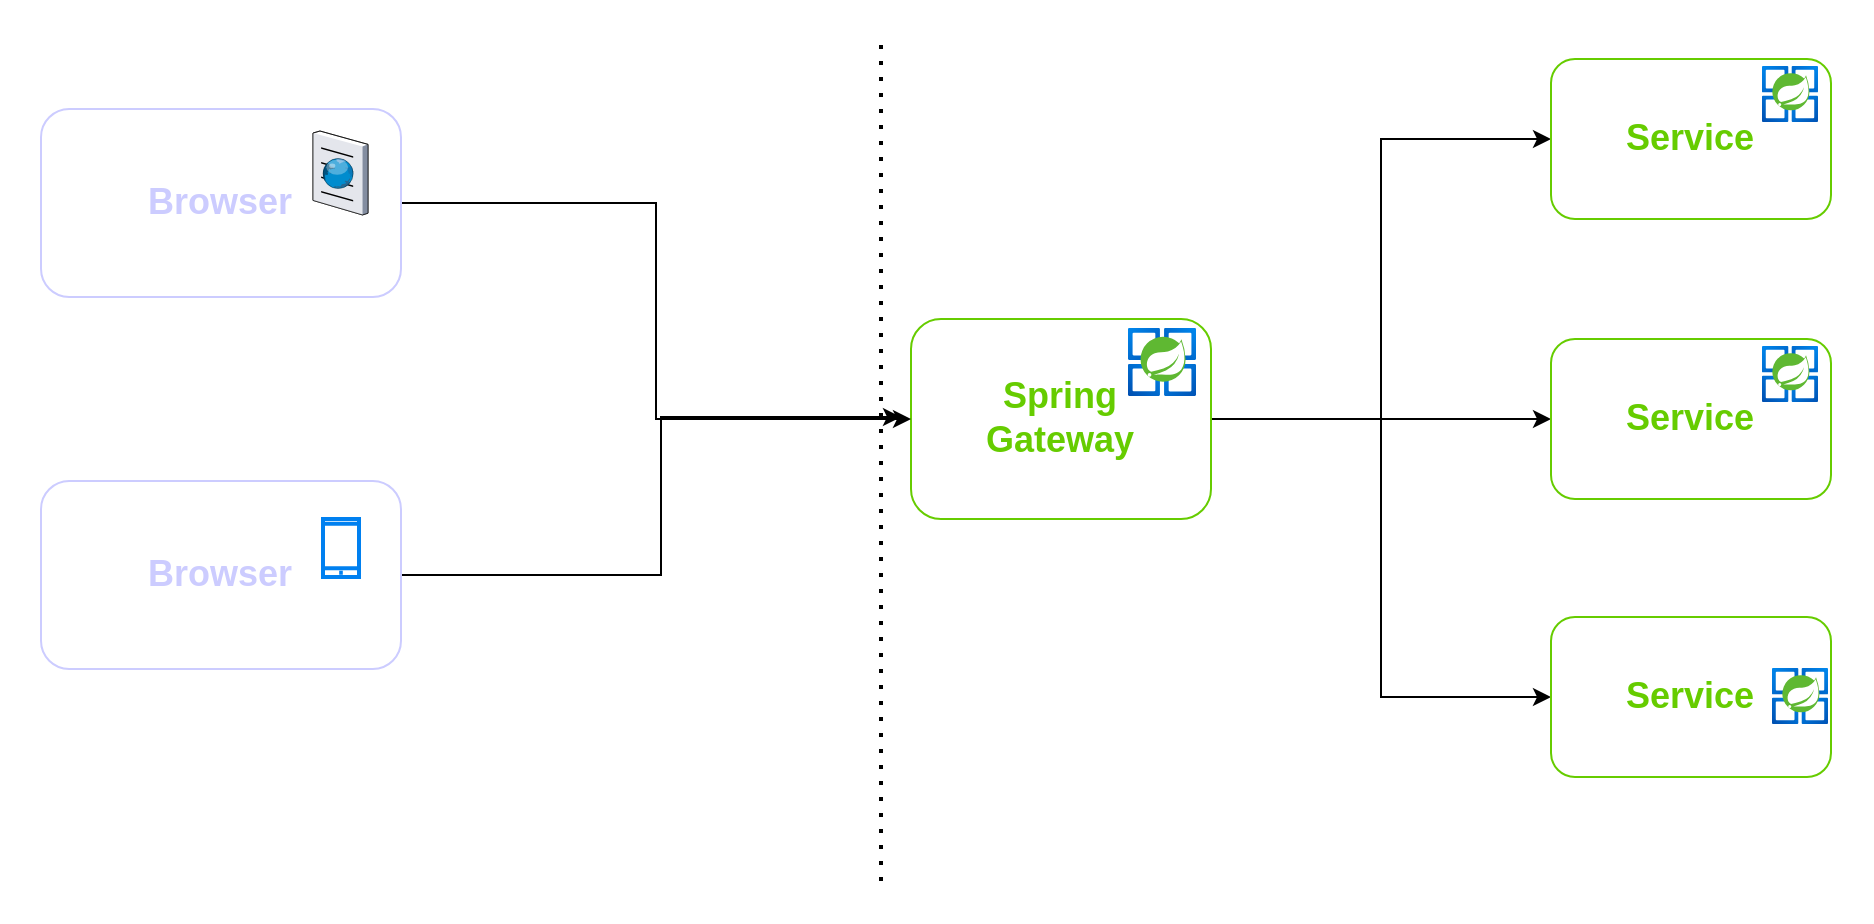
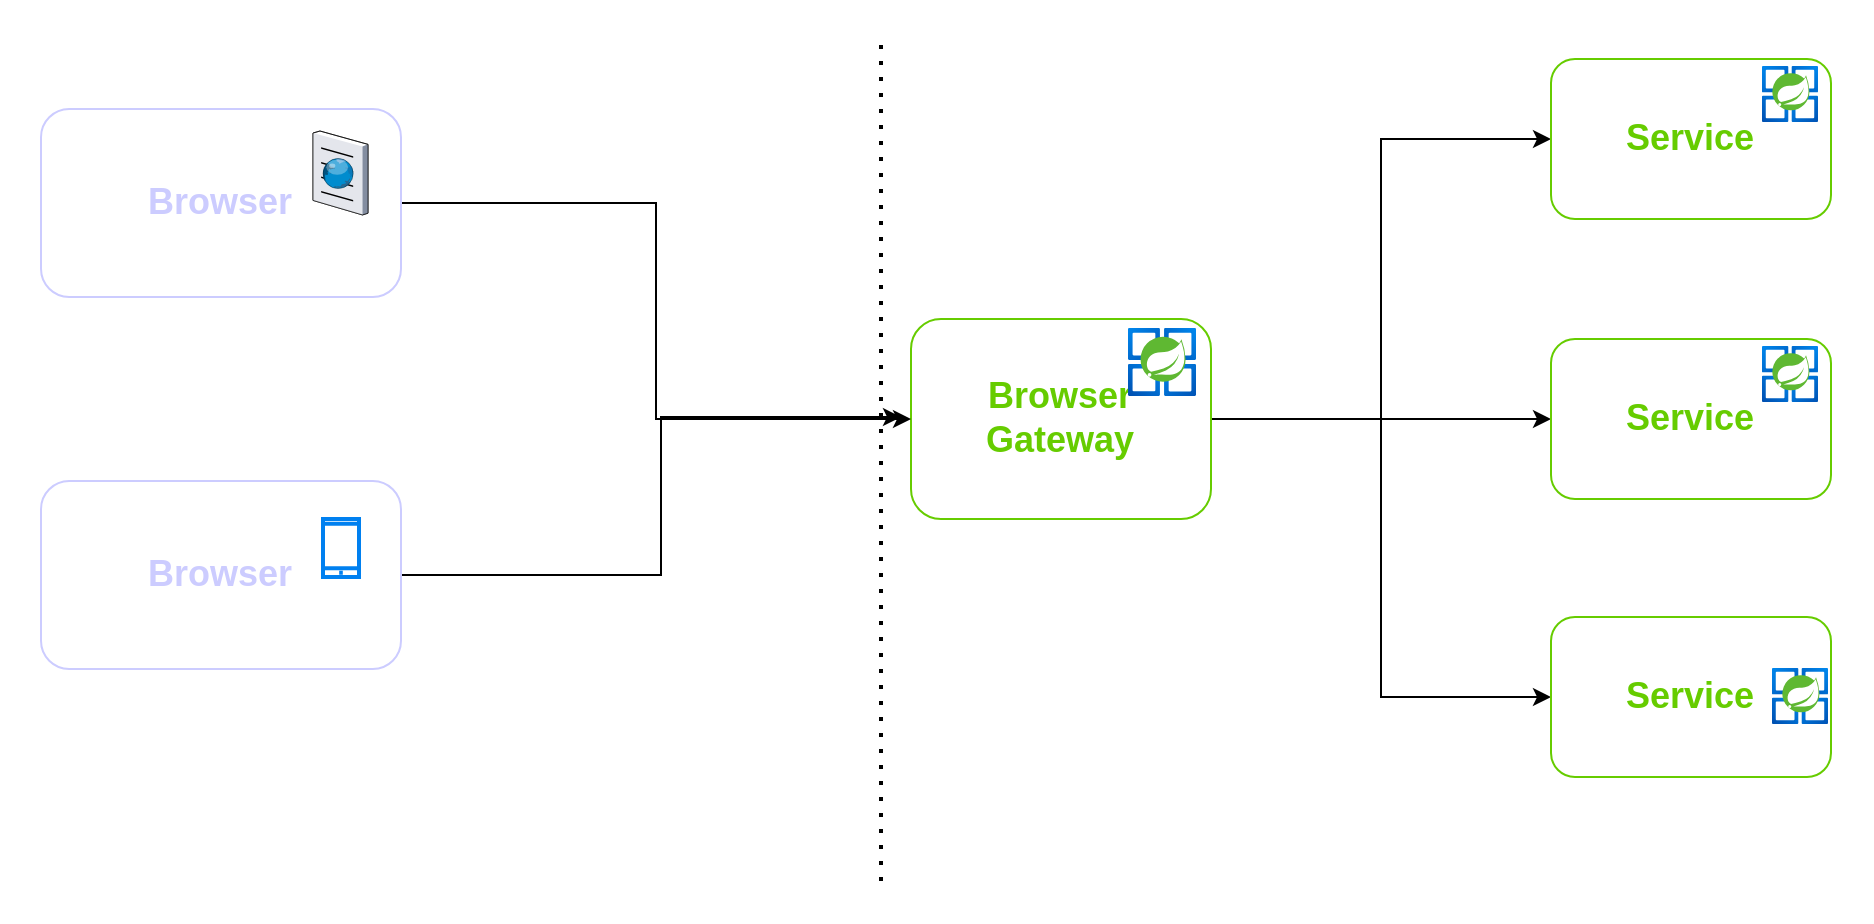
node "SpringGateway": label "SpringGateway" -> "BrowserGateway"
